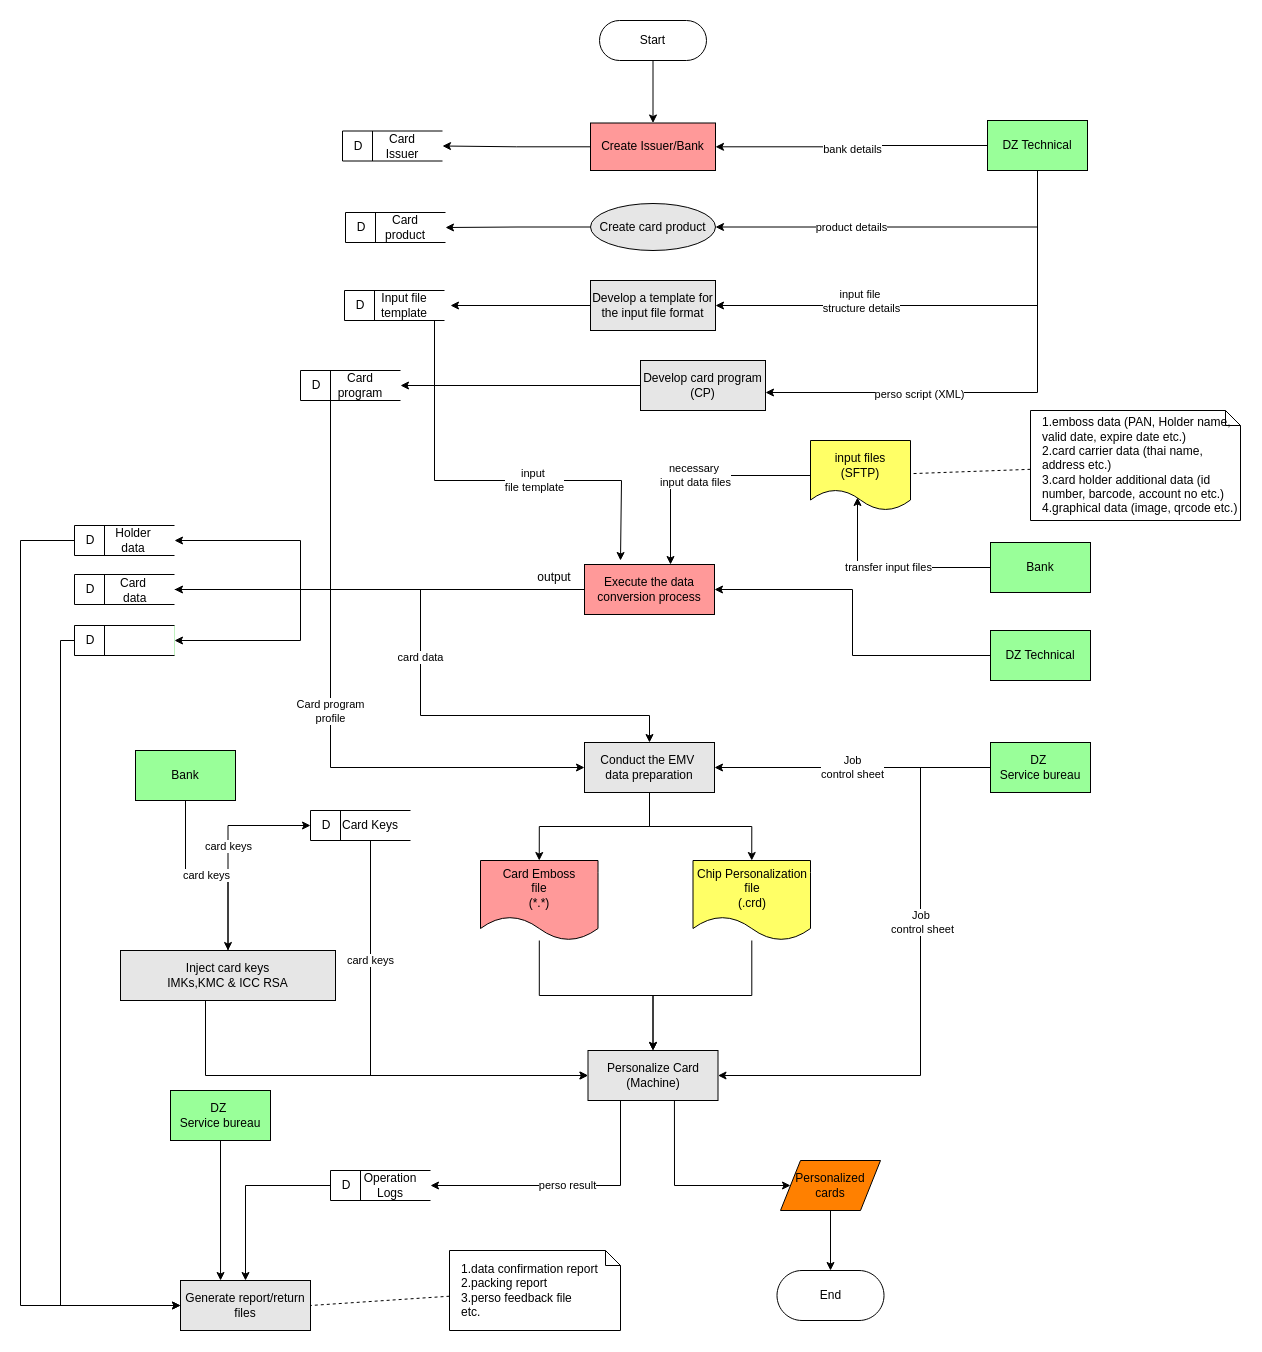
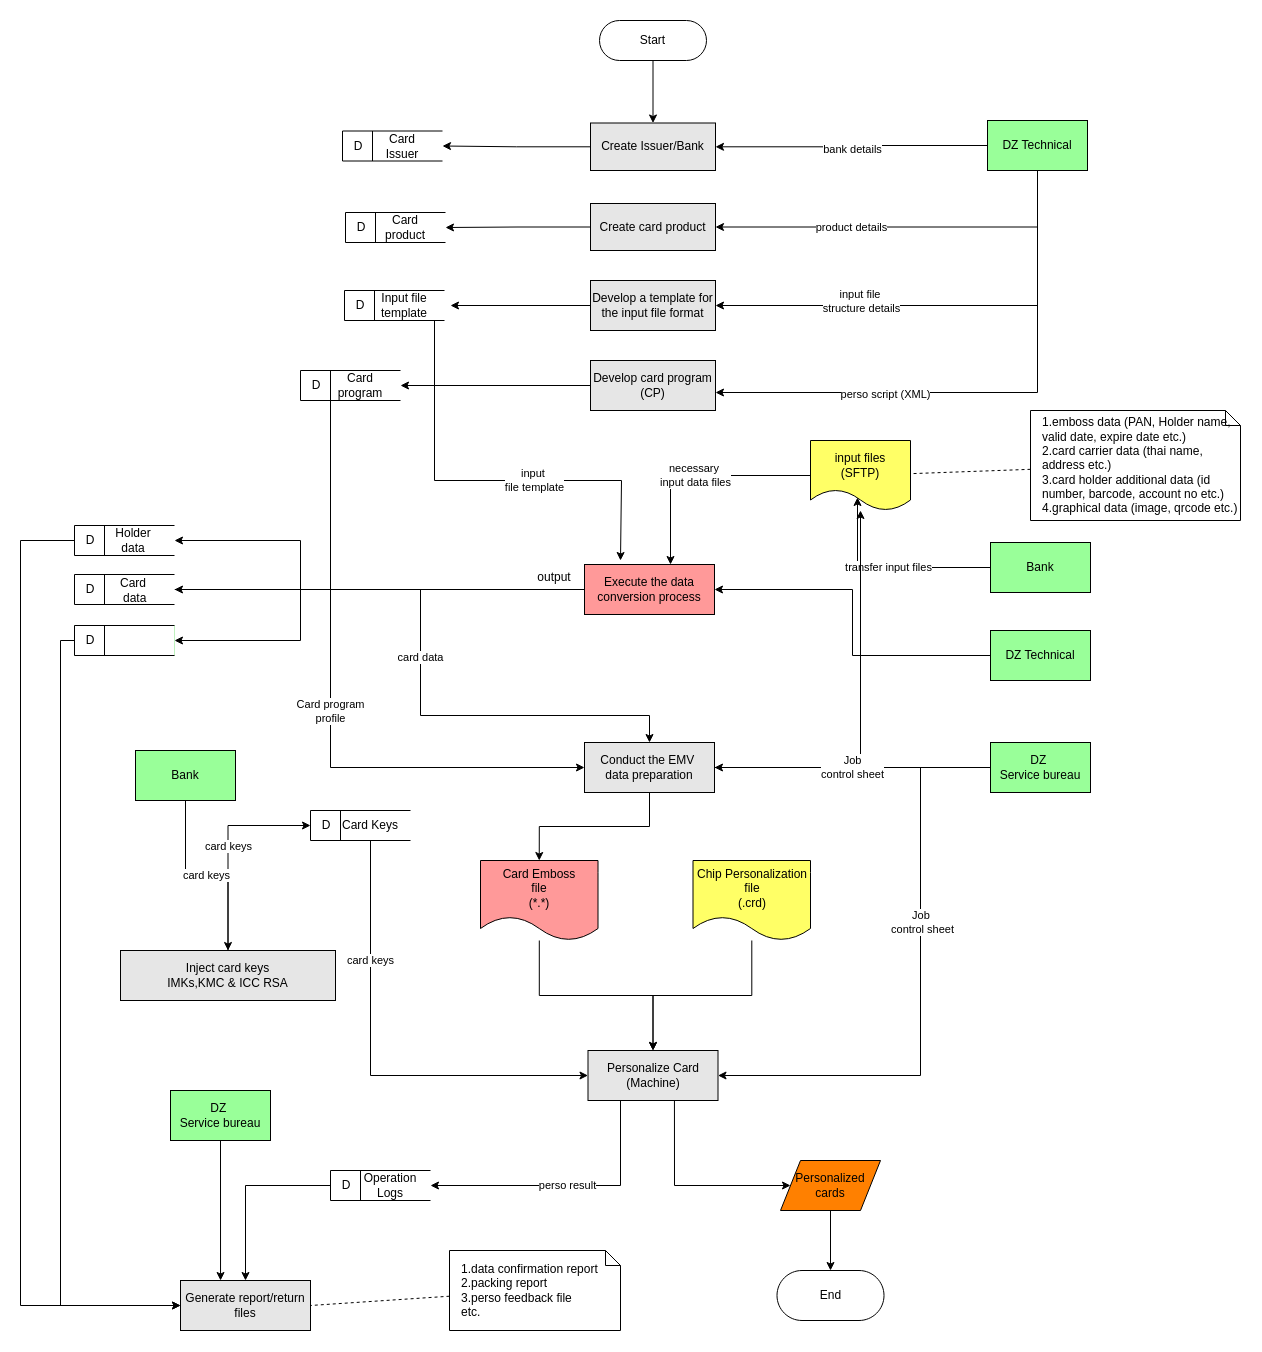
node "Create Issuer/Bank": fillcolor #ff9999 -> #e6e6e6
node "Create card product": shape ellipse -> rectangle
node "Develop card program (CP)": moved (703, 386) -> (653, 386)
edge "Conduct the EMV data preparation" -> "Chip Personalization file (.crd)": now "Conduct the EMV data preparation" -> "input files (SFTP)"
edge "Inject card keys IMKs,KMC & ICC RSA" -> "Personalize Card (Machine)": removed
